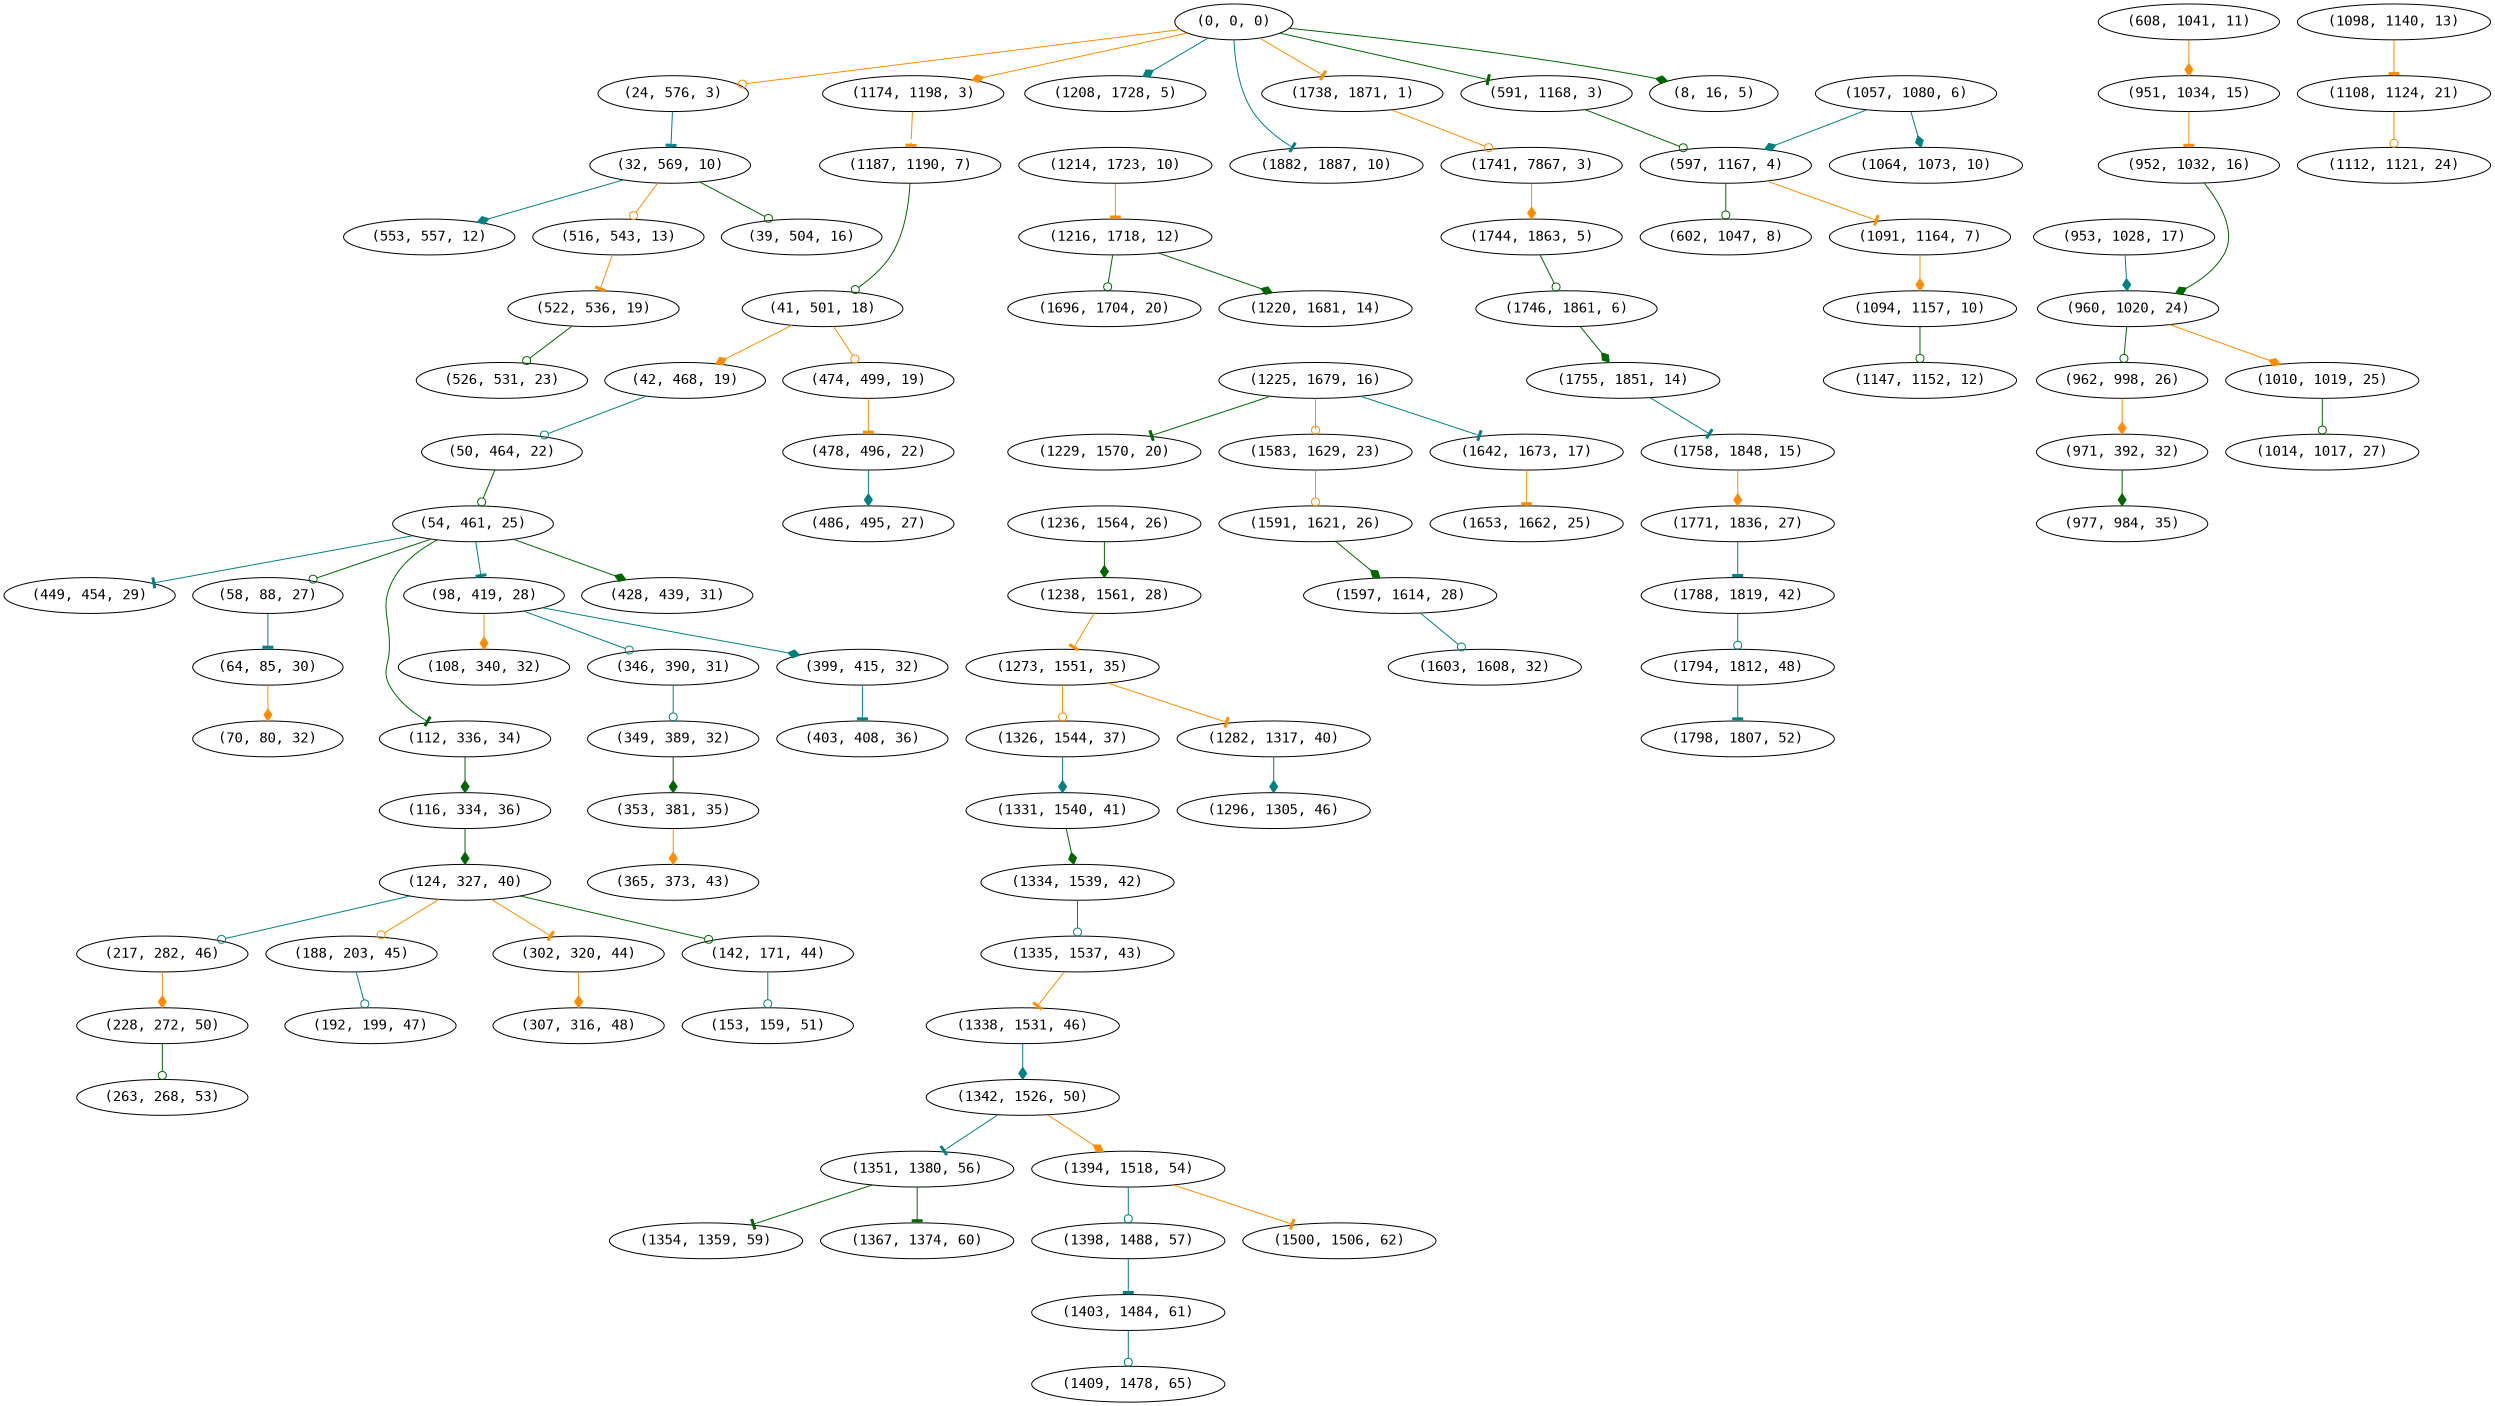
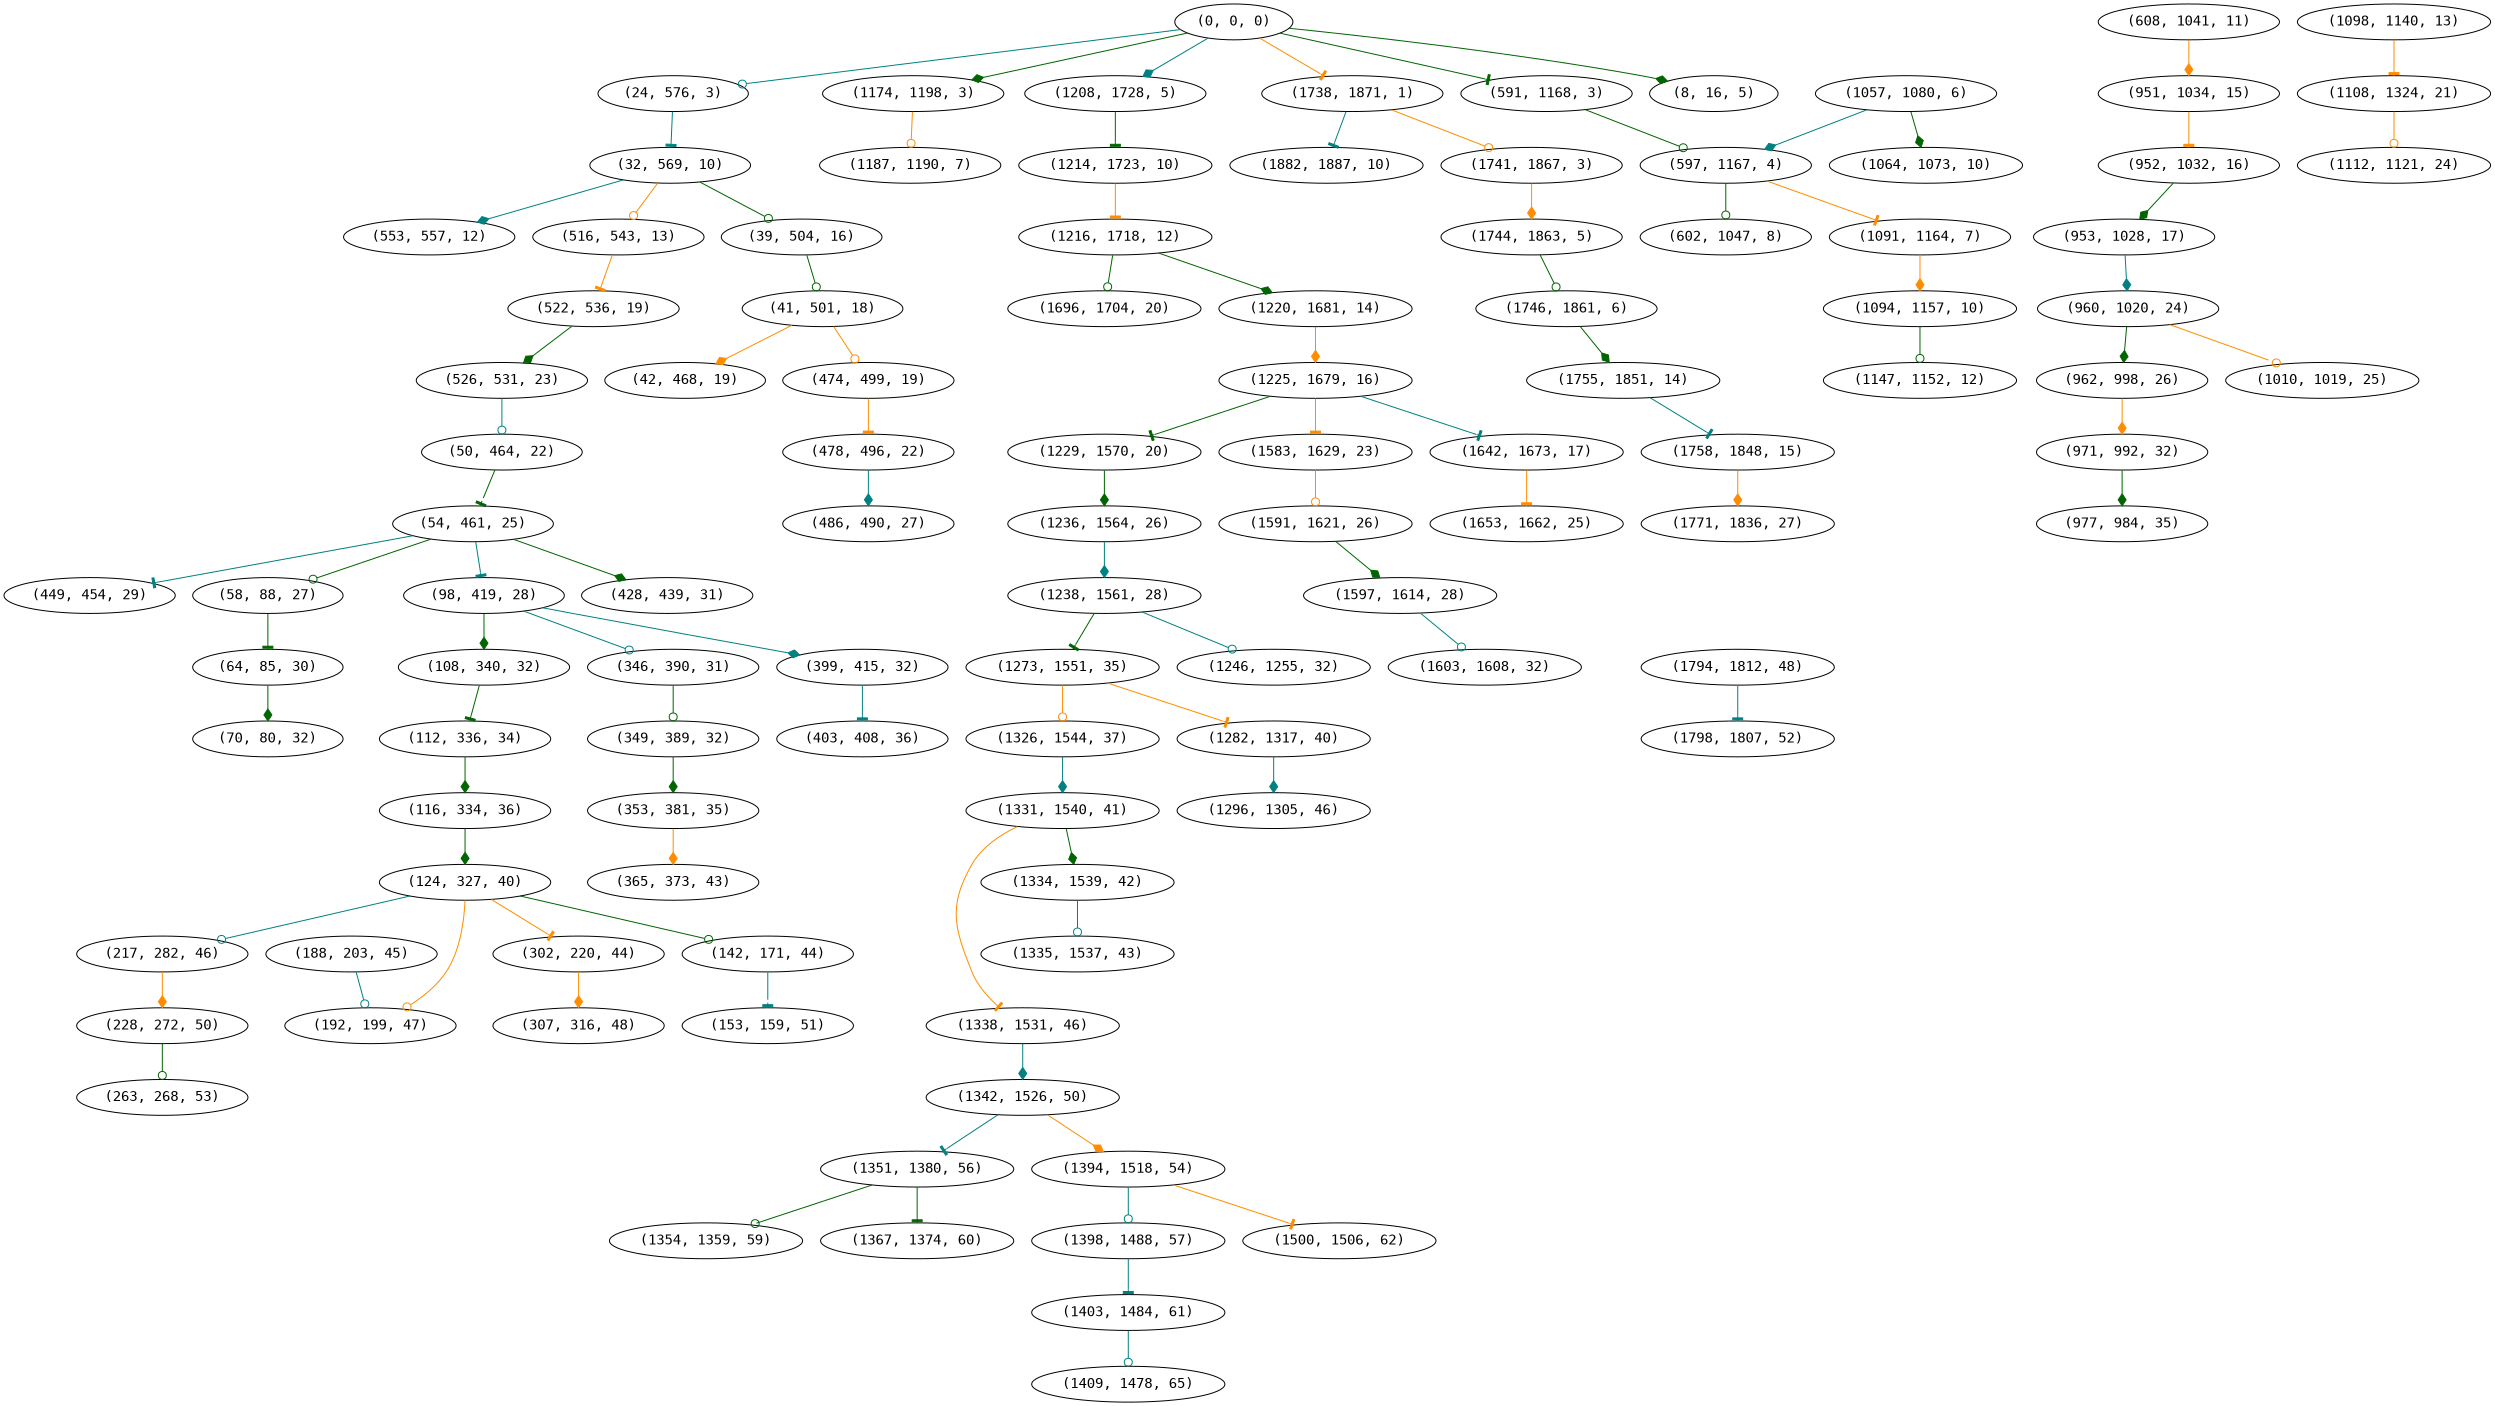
edge "(0, 0, 0)" -> "(1174, 1198, 3)": color darkorange -> darkgreen
edge "(0, 0, 0)" -> "(24, 576, 3)": color darkorange -> teal
node "(1108, 1124, 21)": label "(1108, 1124, 21)" -> "(1108, 1324, 21)"
edge "(0, 0, 0)" -> "(1882, 1887, 10)": now "(1738, 1871, 1)" -> "(1882, 1887, 10)"
edge "(1057, 1080, 6)" -> "(1064, 1073, 10)": color teal -> darkgreen
edge "(1174, 1198, 3)" -> "(1187, 1190, 7)": arrowhead tee -> odot
edge "(1208, 1728, 5)" -> "(1214, 1723, 10)": added
node "(1741, 7867, 3)": label "(1741, 7867, 3)" -> "(1741, 1867, 3)"
edge "(952, 1032, 16)" -> "(960, 1020, 24)": now "(952, 1032, 16)" -> "(953, 1028, 17)"
edge "(1187, 1190, 7)" -> "(41, 501, 18)": now "(39, 504, 16)" -> "(41, 501, 18)"
edge "(1220, 1681, 14)" -> "(1225, 1679, 16)": added
edge "(960, 1020, 24)" -> "(962, 998, 26)": arrowhead odot -> diamond
edge "(522, 536, 19)" -> "(526, 531, 23)": arrowhead odot -> diamond
edge "(960, 1020, 24)" -> "(1010, 1019, 25)": arrowhead diamond -> odot
edge "(1225, 1679, 16)" -> "(1583, 1629, 23)": arrowhead odot -> tee
edge "(42, 468, 19)" -> "(50, 464, 22)": now "(526, 531, 23)" -> "(50, 464, 22)"
node "(971, 392, 32)": label "(971, 392, 32)" -> "(971, 992, 32)"
node "(1014, 1017, 27)": removed
edge "(1229, 1570, 20)" -> "(1236, 1564, 26)": added
edge "(50, 464, 22)" -> "(54, 461, 25)": arrowhead odot -> tee
node "(486, 495, 27)": label "(486, 495, 27)" -> "(486, 490, 27)"
edge "(1236, 1564, 26)" -> "(1238, 1561, 28)": color darkgreen -> teal
node "(1788, 1819, 42)": removed
edge "(98, 419, 28)" -> "(108, 340, 32)": color darkorange -> darkgreen
edge "(54, 461, 25)" -> "(112, 336, 34)": now "(108, 340, 32)" -> "(112, 336, 34)"
edge "(58, 88, 27)" -> "(64, 85, 30)": color teal -> darkgreen
edge "(1238, 1561, 28)" -> "(1273, 1551, 35)": color darkorange -> darkgreen
node "(1246, 1255, 32)": added
edge "(64, 85, 30)" -> "(70, 80, 32)": color darkorange -> darkgreen
edge "(346, 390, 31)" -> "(349, 389, 32)": color teal -> darkgreen
edge "(124, 327, 40)" -> "(188, 203, 45)": now "(124, 327, 40)" -> "(192, 199, 47)"
node "(302, 320, 44)": label "(302, 320, 44)" -> "(302, 220, 44)"
edge "(142, 171, 44)" -> "(153, 159, 51)": arrowhead odot -> tee
edge "(1335, 1537, 43)" -> "(1338, 1531, 46)": now "(1331, 1540, 41)" -> "(1338, 1531, 46)"
edge "(1351, 1380, 56)" -> "(1354, 1359, 59)": arrowhead tee -> odot
